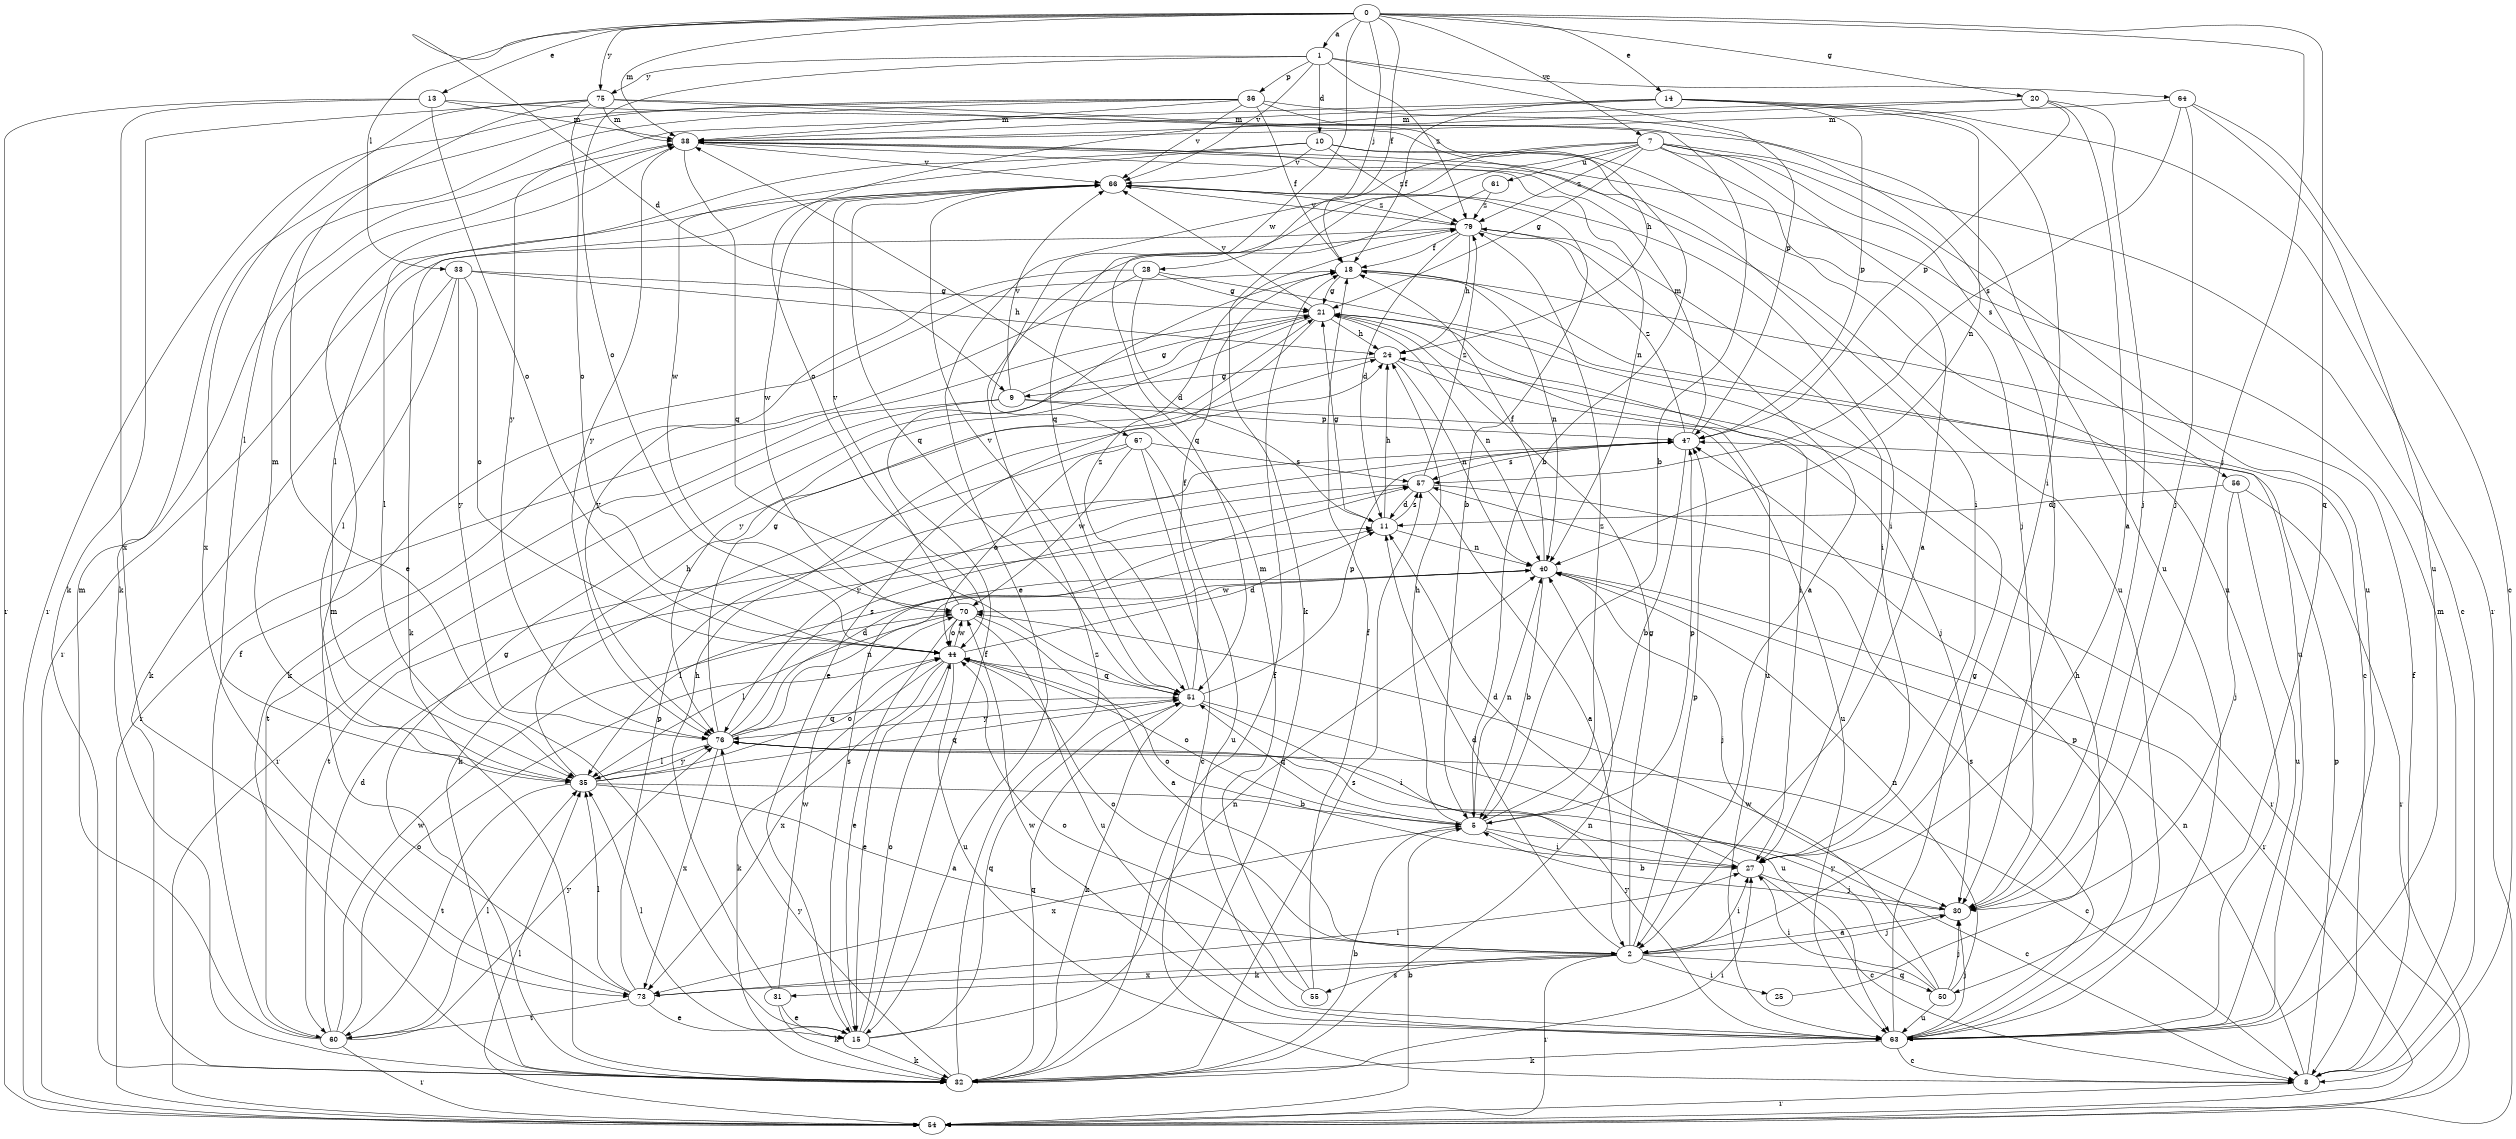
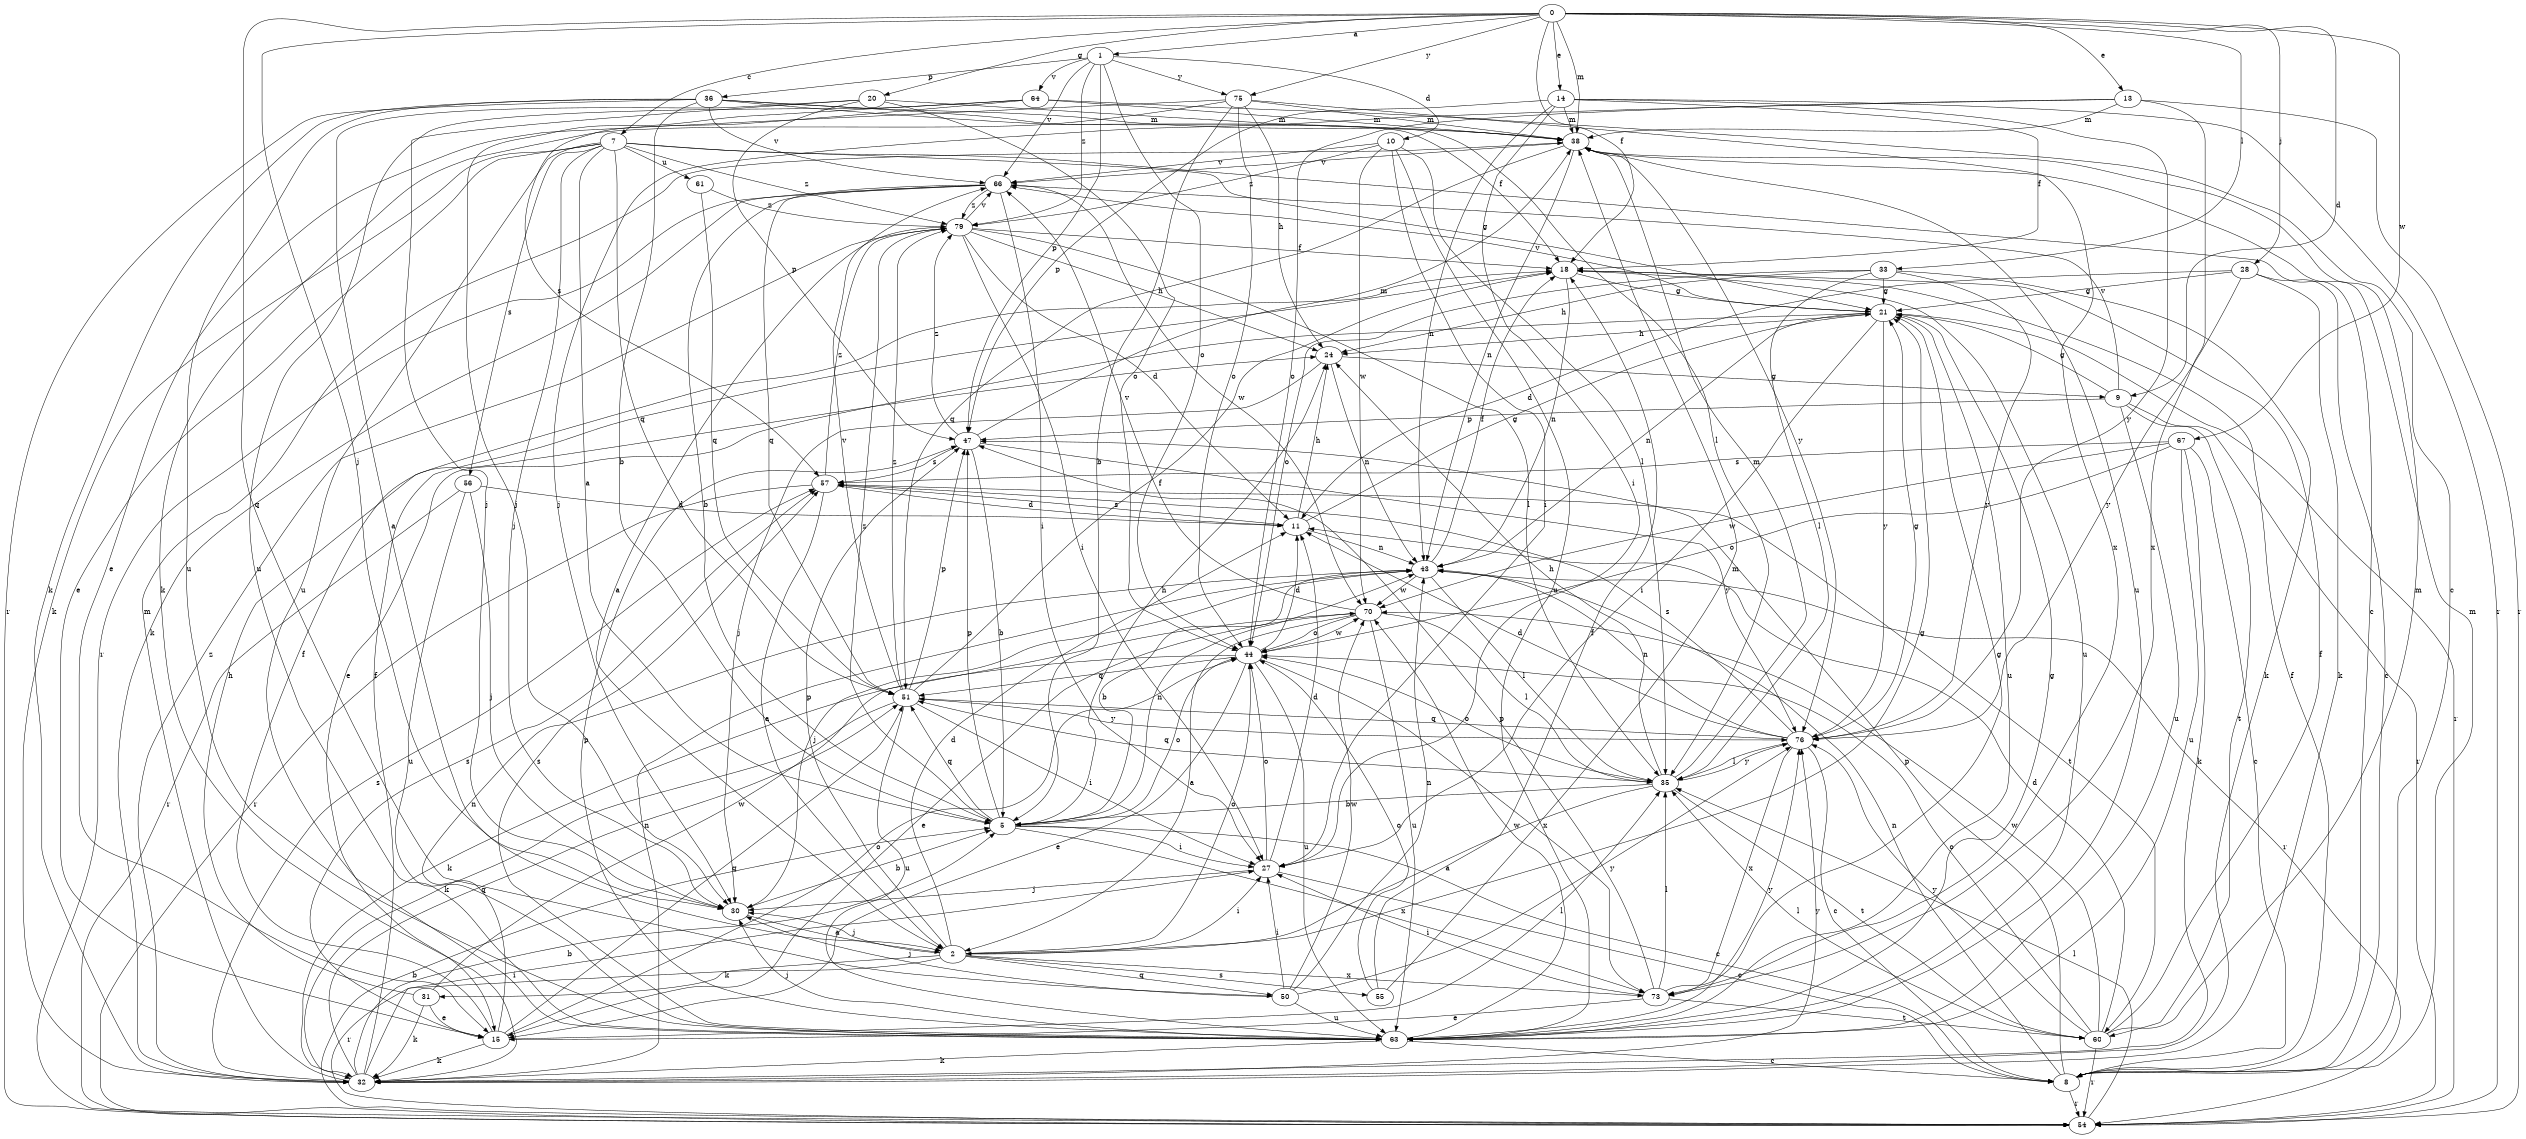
edge "7" -> "2": now "7" -> "5"
node "40": label "40" -> "43"
node "25": removed
